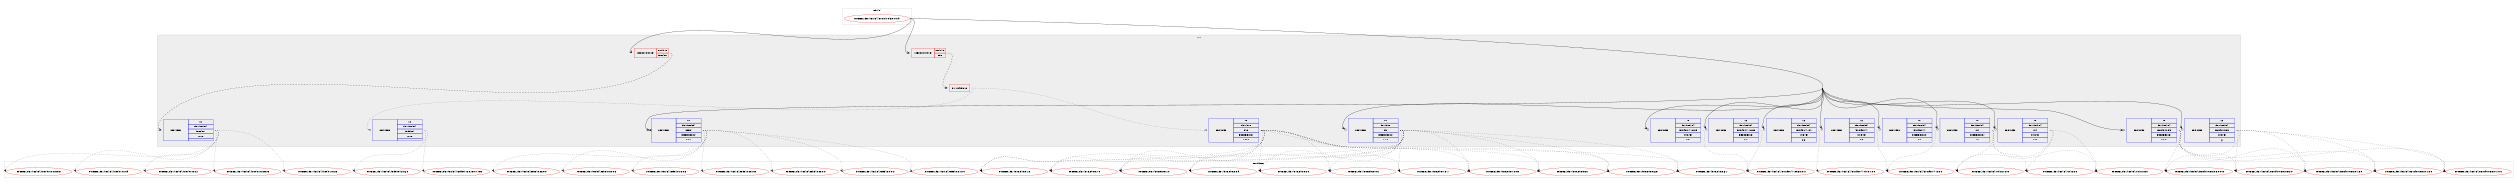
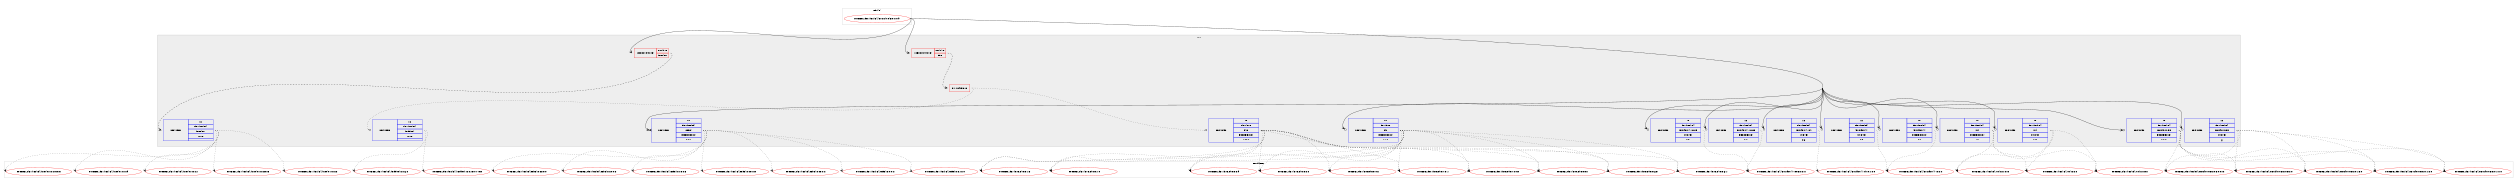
node "portage://dev-lang/ghc-8.4.1": removed
